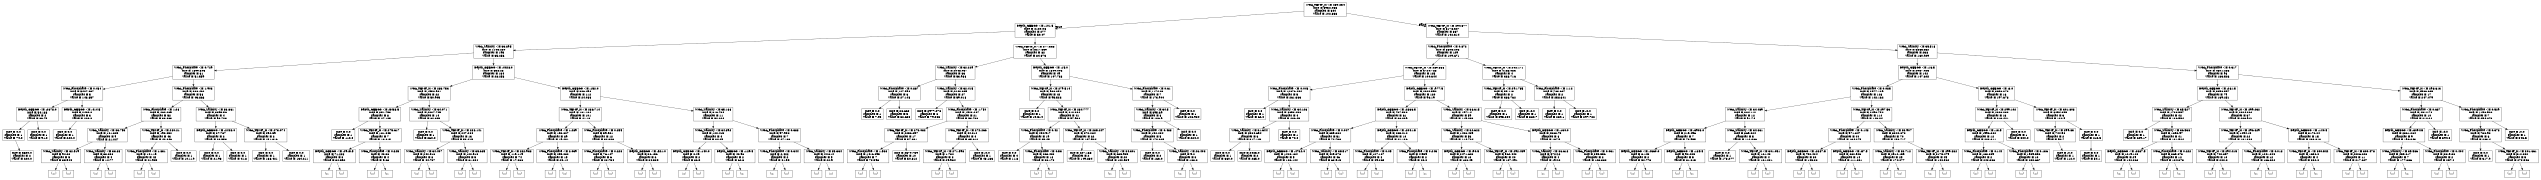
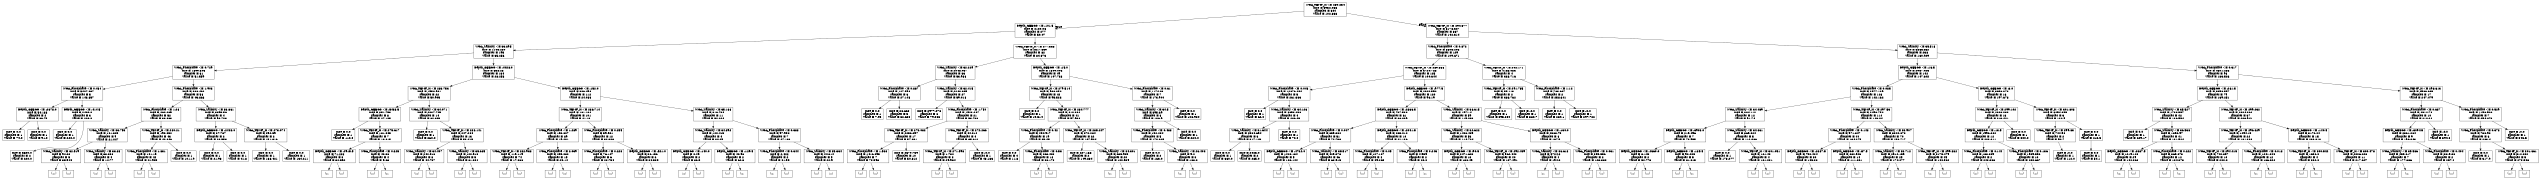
edge "mse = 0.0 samples = 1 value = 74.0" -> "mse = 3600.0 samples = 2 value = 220.0": now "Depth_GEBCO <= -414.5 mse = 2400.0 samples = 3 value = 220.0" -> "mse = 3600.0 samples = 2 value = 220.0"
